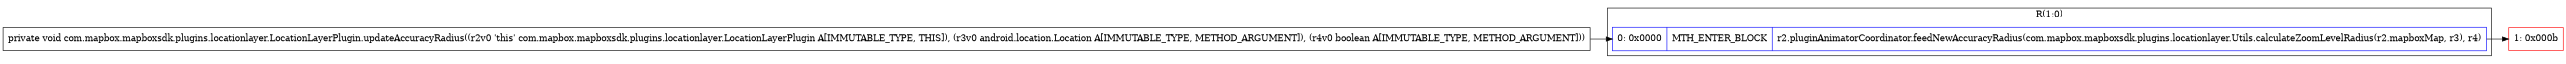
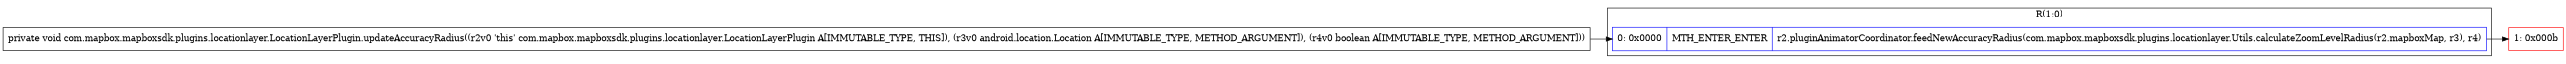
node "0: 0x0000": text "MTH_ENTER_BLOCK" -> "MTH_ENTER_ENTER"
